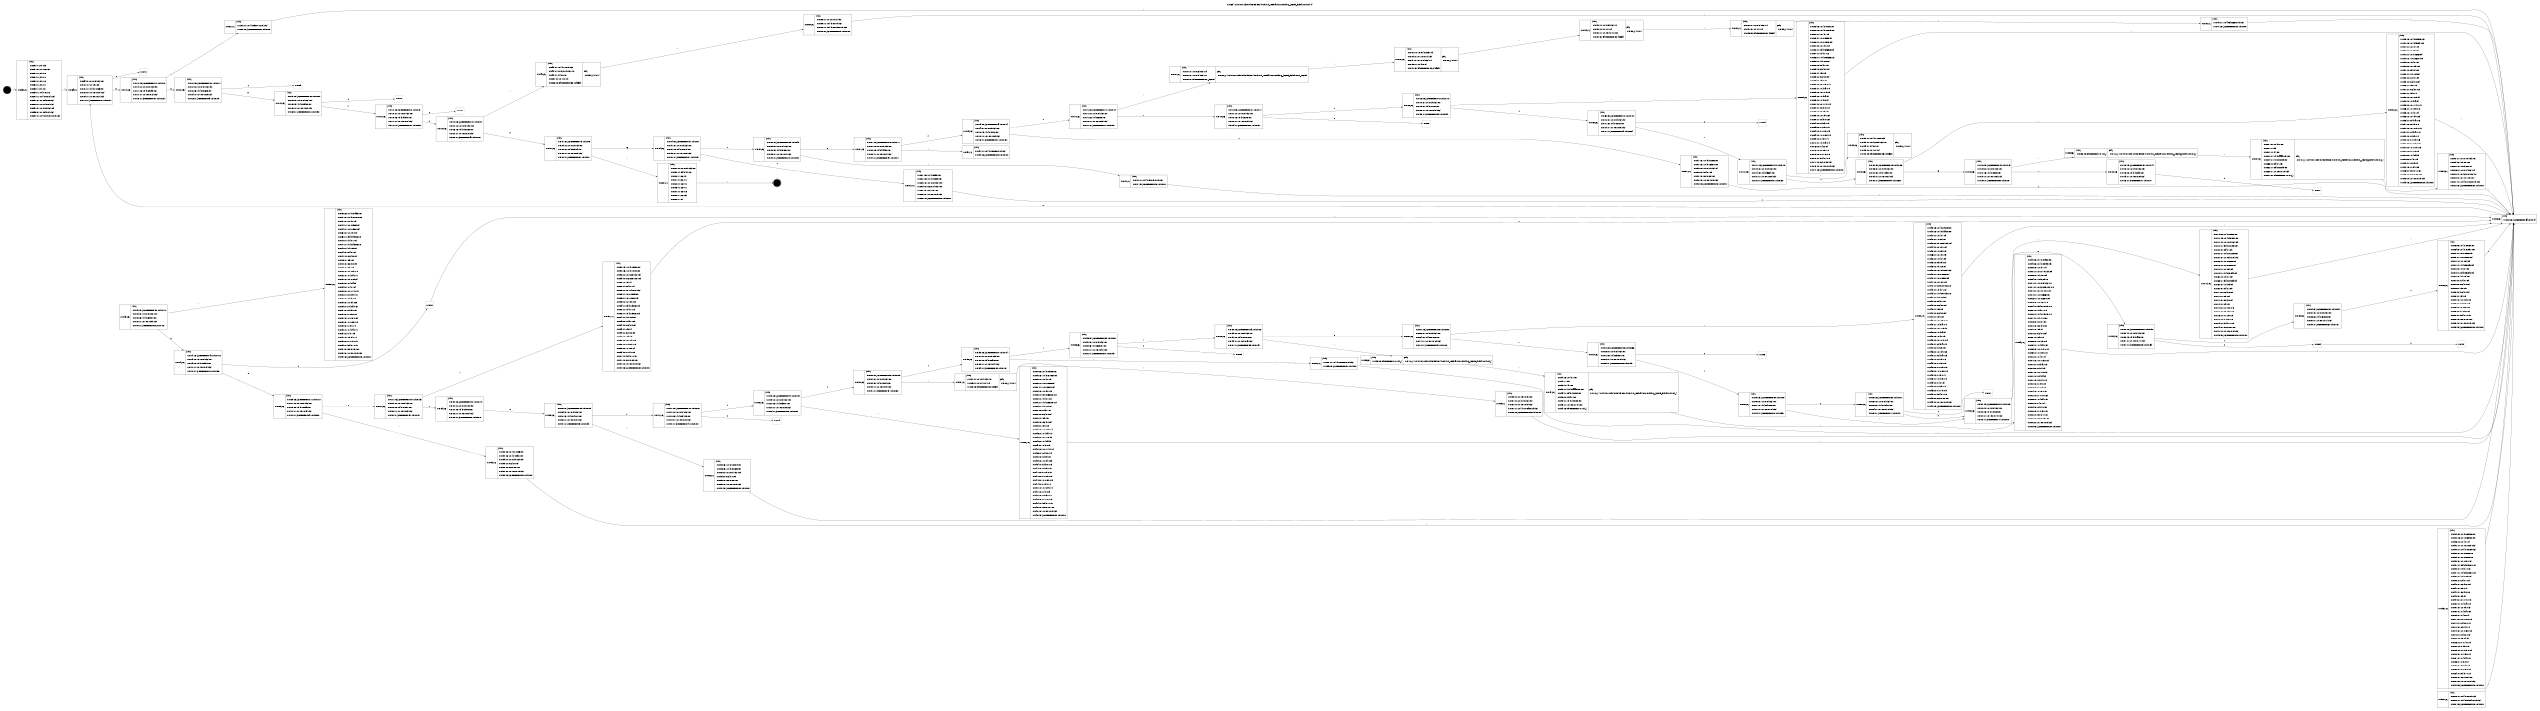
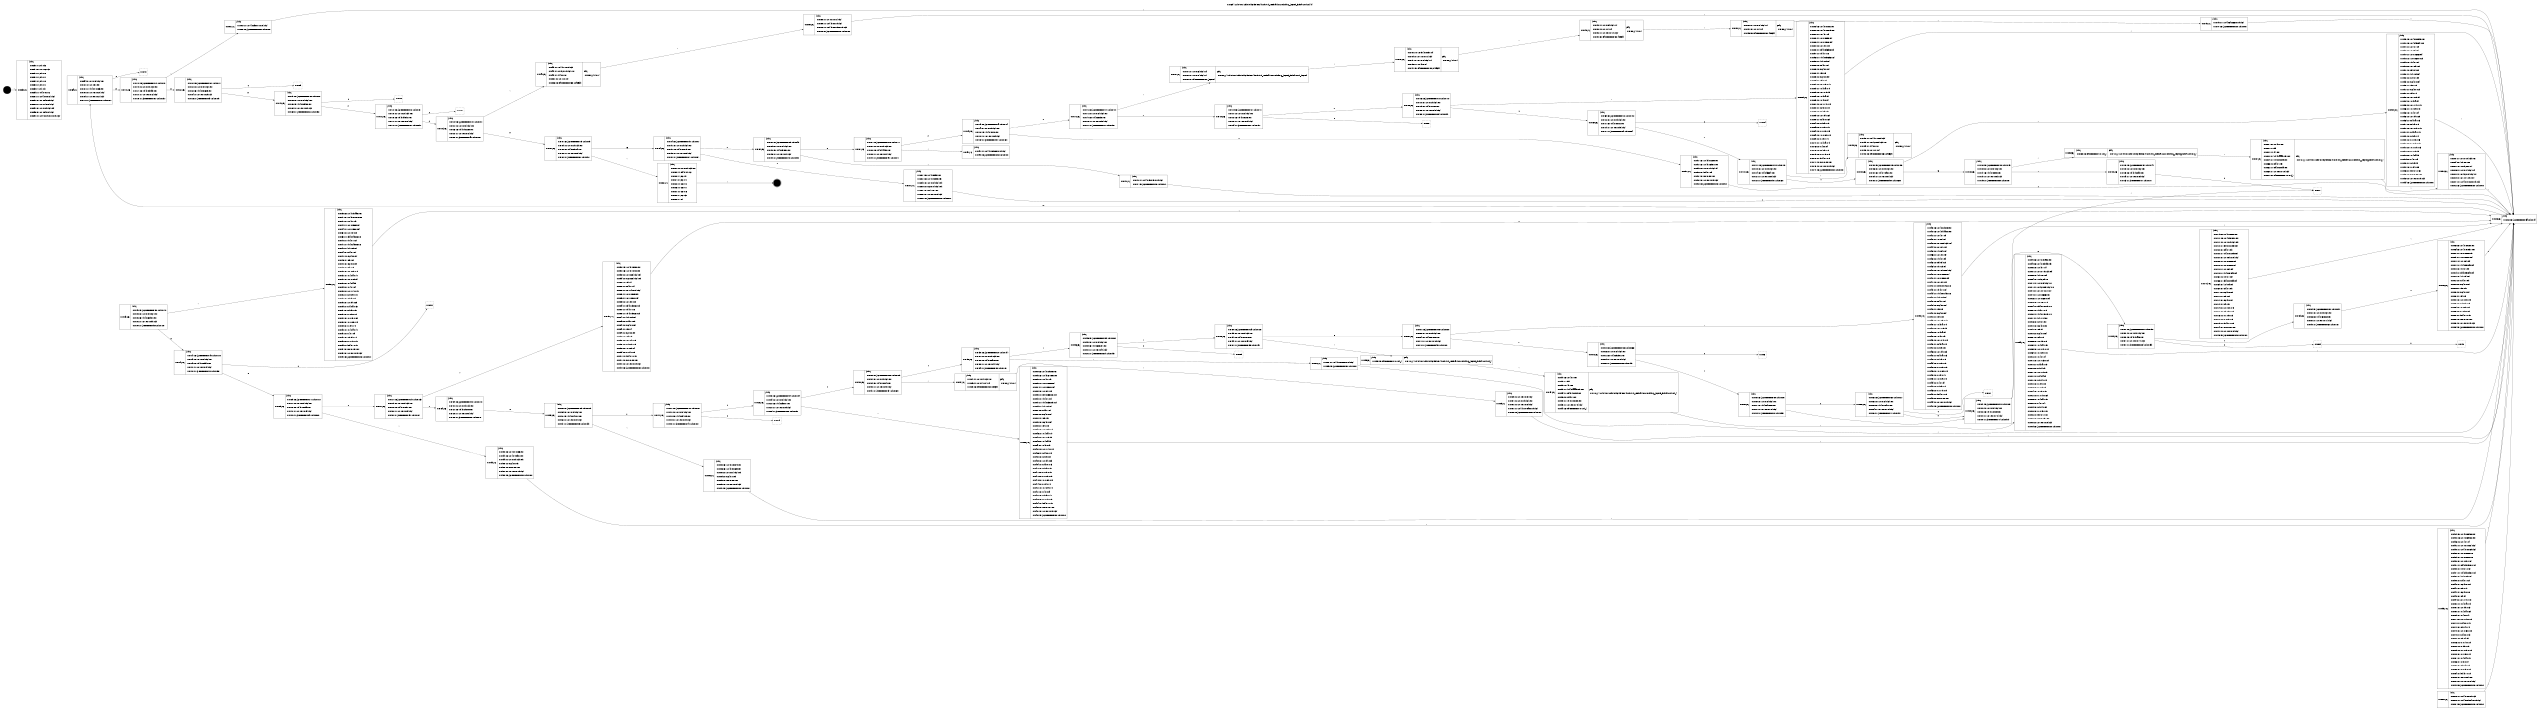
edge "0x4015d0 [47]" -> "0x4015ff [26]": removed, label "1"
edge "0x40242e" -> "0x40243a [5]": now "0x401d3c [144]" -> "0x40243a [5]"
edge "0x40196b [25]" -> "0x40211d [109]": now "0x40196b [25]" -> "0x401a61"
